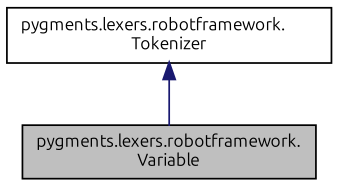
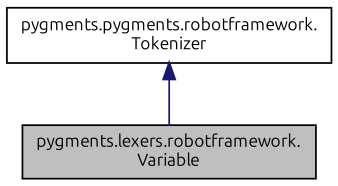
node "pygments.lexers.robotframework. Tokenizer": label "pygments.lexers.robotframework. Tokenizer" -> "pygments.pygments.robotframework. Tokenizer"
